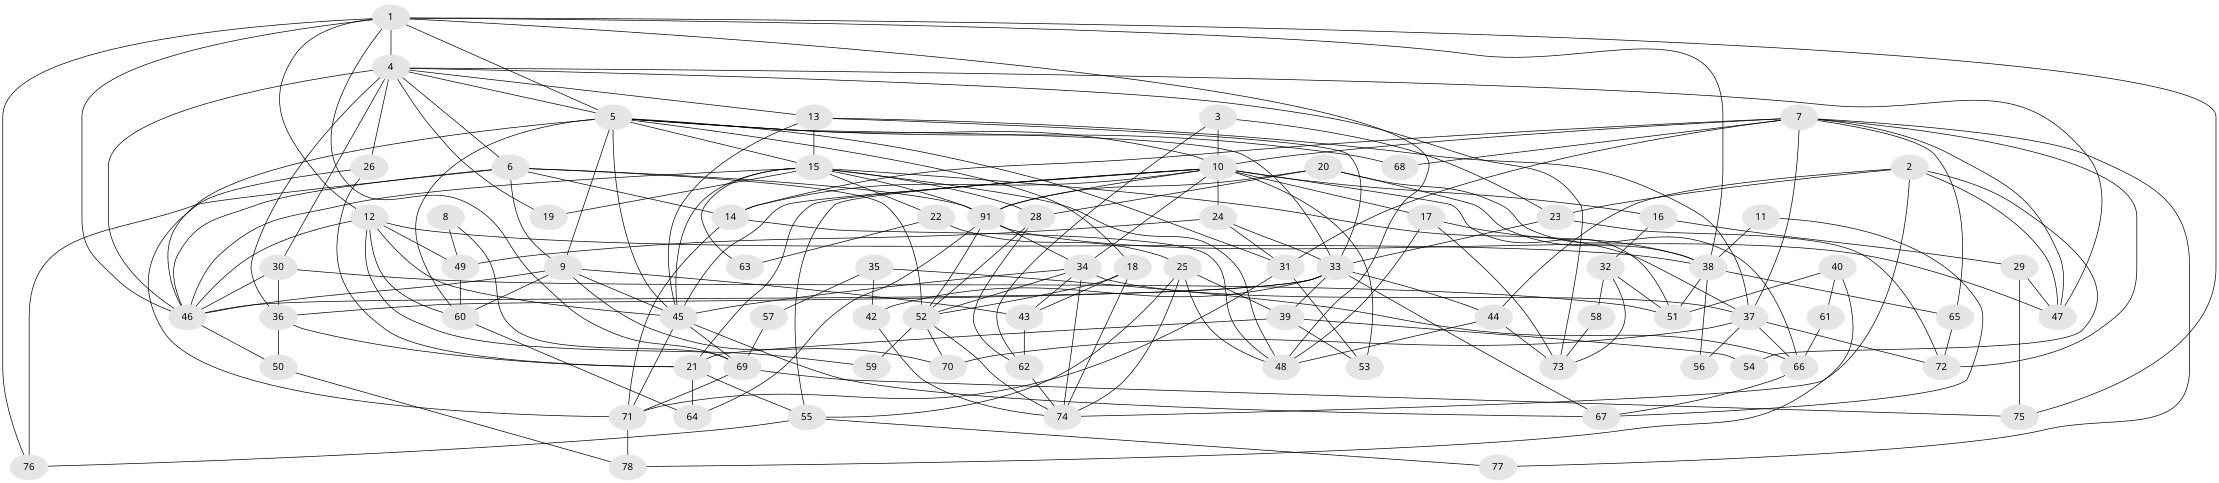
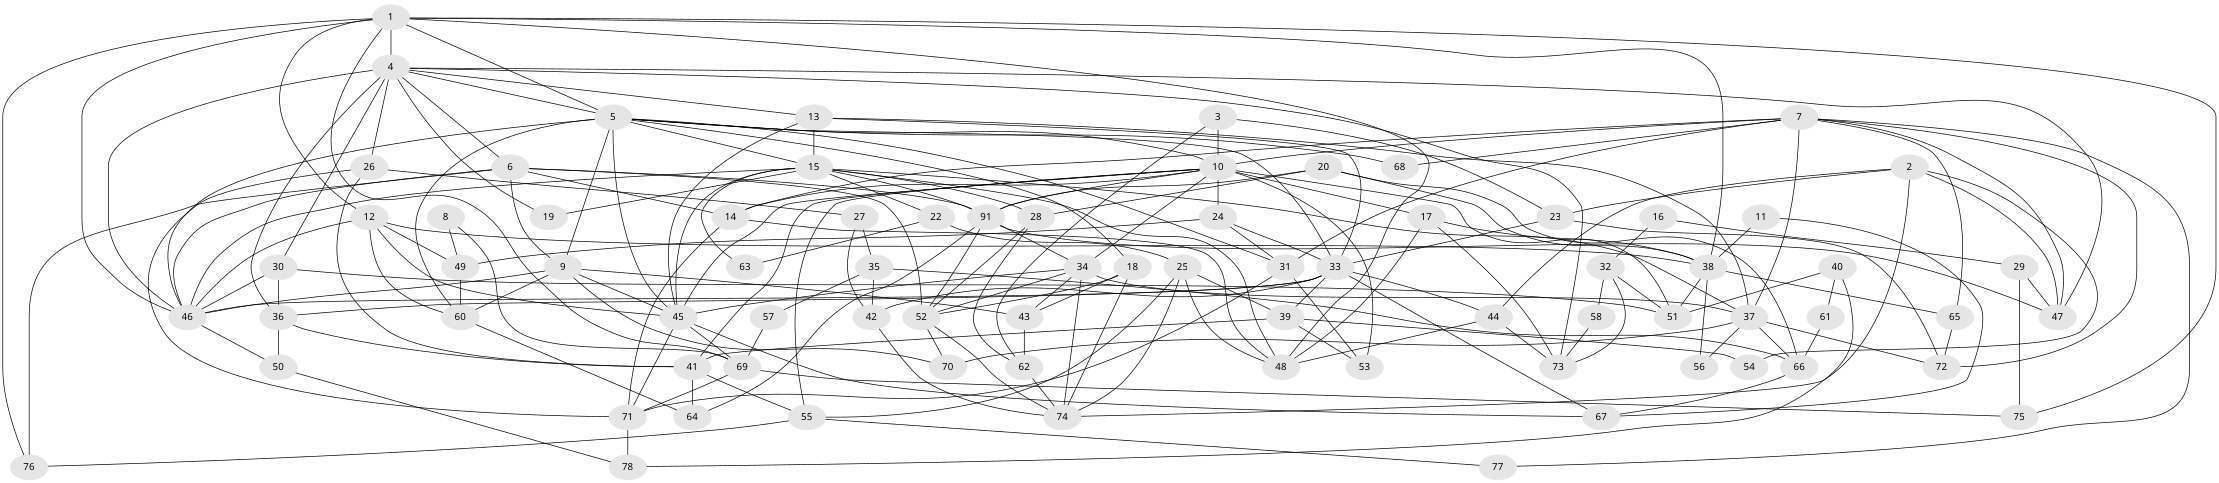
edge "10" -- "16": removed
node "27": added
node "21": label "21" -> "41"
node "59": removed
